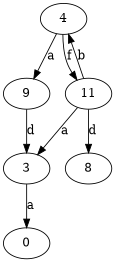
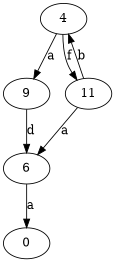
node "3": label "3" -> "6"
node "8": removed
